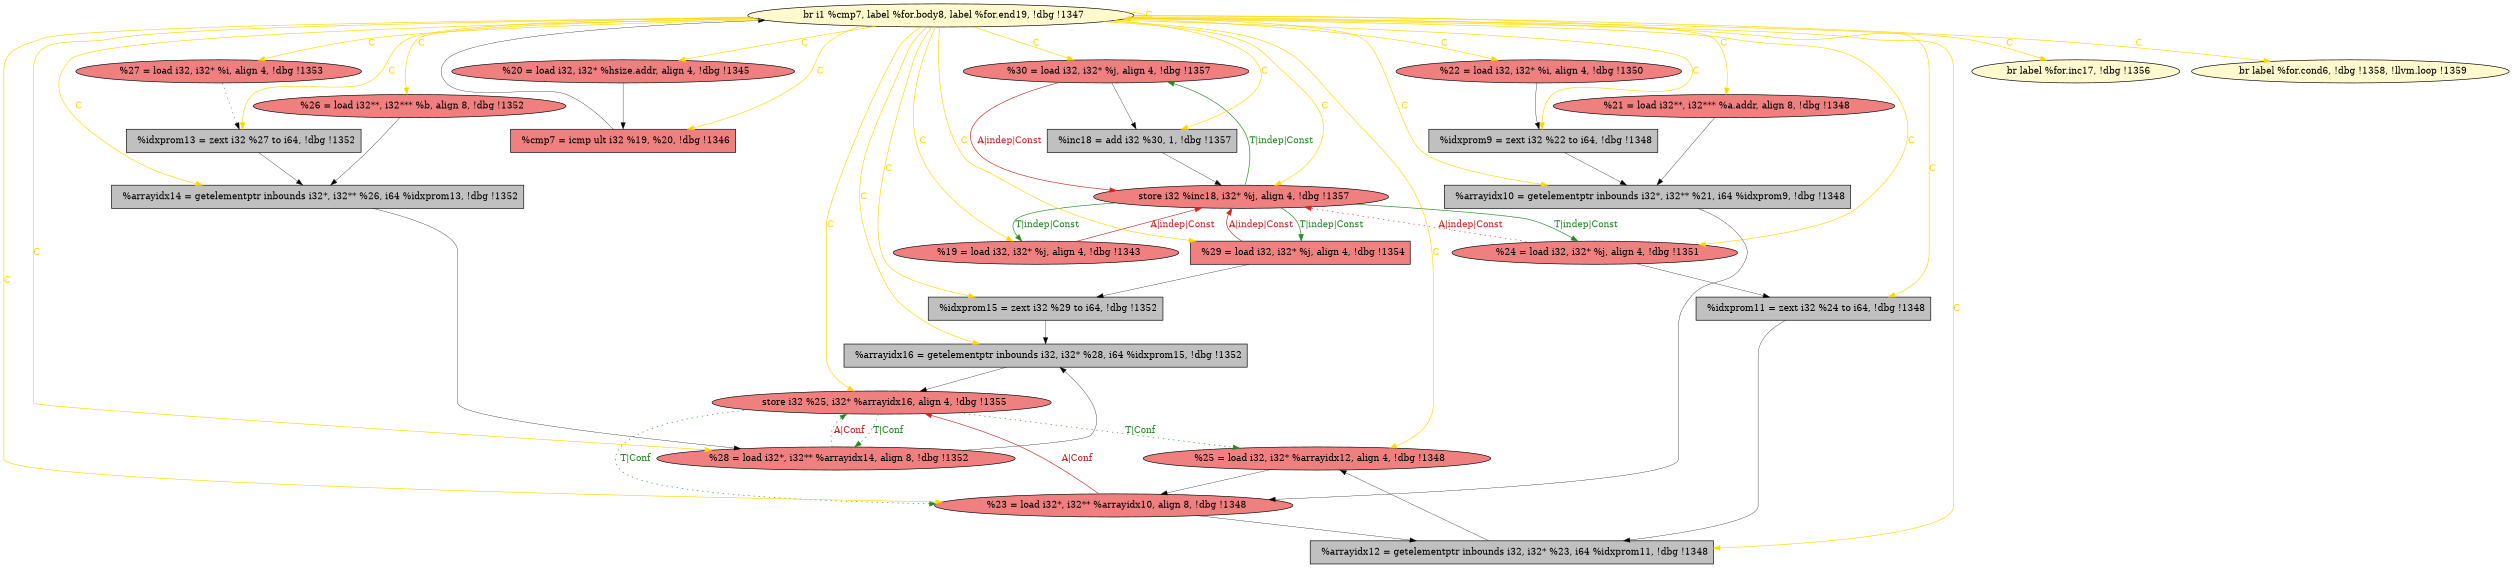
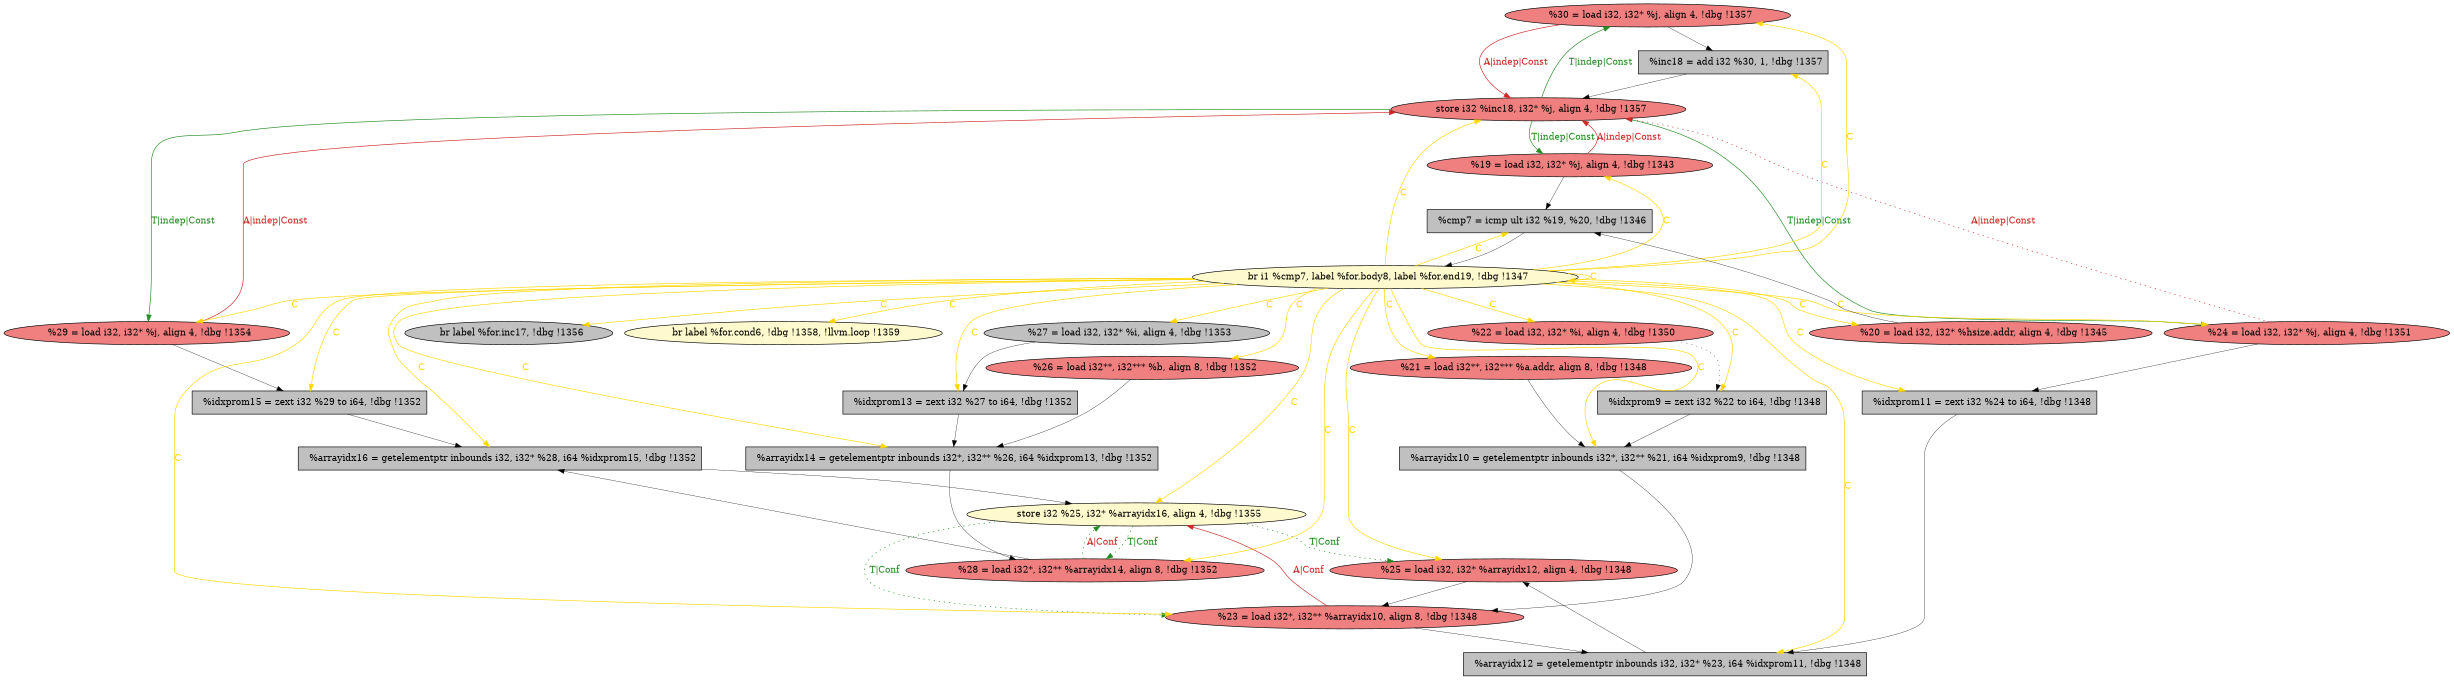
node "%27 = load i32, i32* %i, align 4, !dbg !1353": fillcolor lightcoral -> grey
node "br label %for.inc17, !dbg !1356": fillcolor lemonchiffon -> grey
edge "%27 = load i32, i32* %i, align 4, !dbg !1353" -> "%idxprom13 = zext i32 %27 to i64, !dbg !1352": style dotted -> solid
edge "%22 = load i32, i32* %i, align 4, !dbg !1350" -> "%idxprom9 = zext i32 %22 to i64, !dbg !1348": style solid -> dotted
node "%cmp7 = icmp ult i32 %19, %20, !dbg !1346": fillcolor lightcoral -> grey
edge "%19 = load i32, i32* %j, align 4, !dbg !1343" -> "%cmp7 = icmp ult i32 %19, %20, !dbg !1346": added
node "%29 = load i32, i32* %j, align 4, !dbg !1354": shape box -> ellipse
node "store i32 %25, i32* %arrayidx16, align 4, !dbg !1355": fillcolor lightcoral -> lemonchiffon
